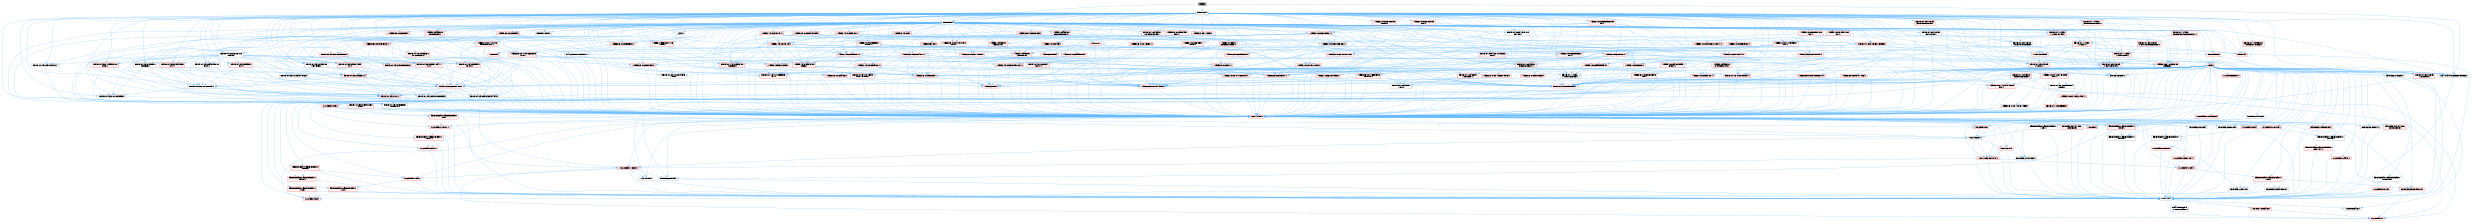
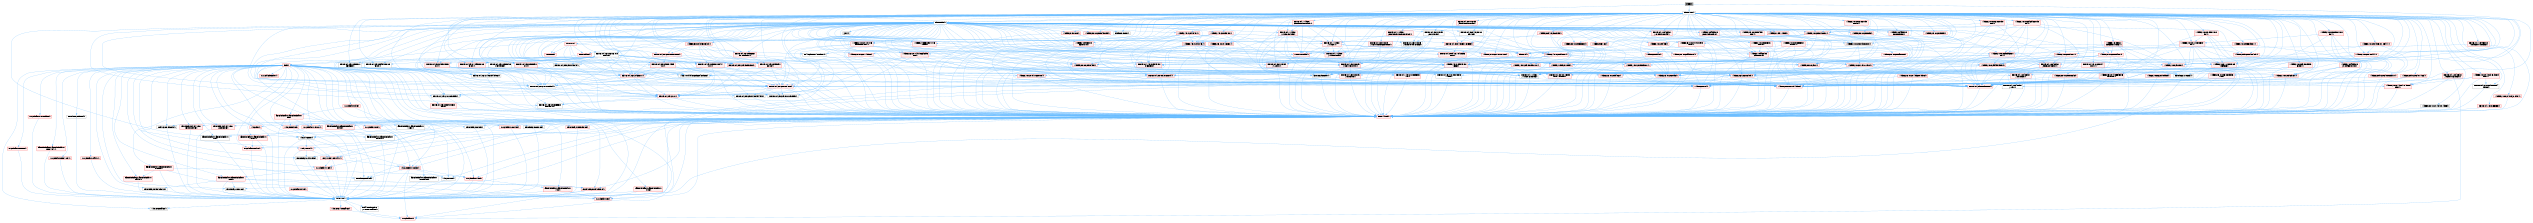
node "GenericPlatform/GenericPlatform Atomics.h": removed
